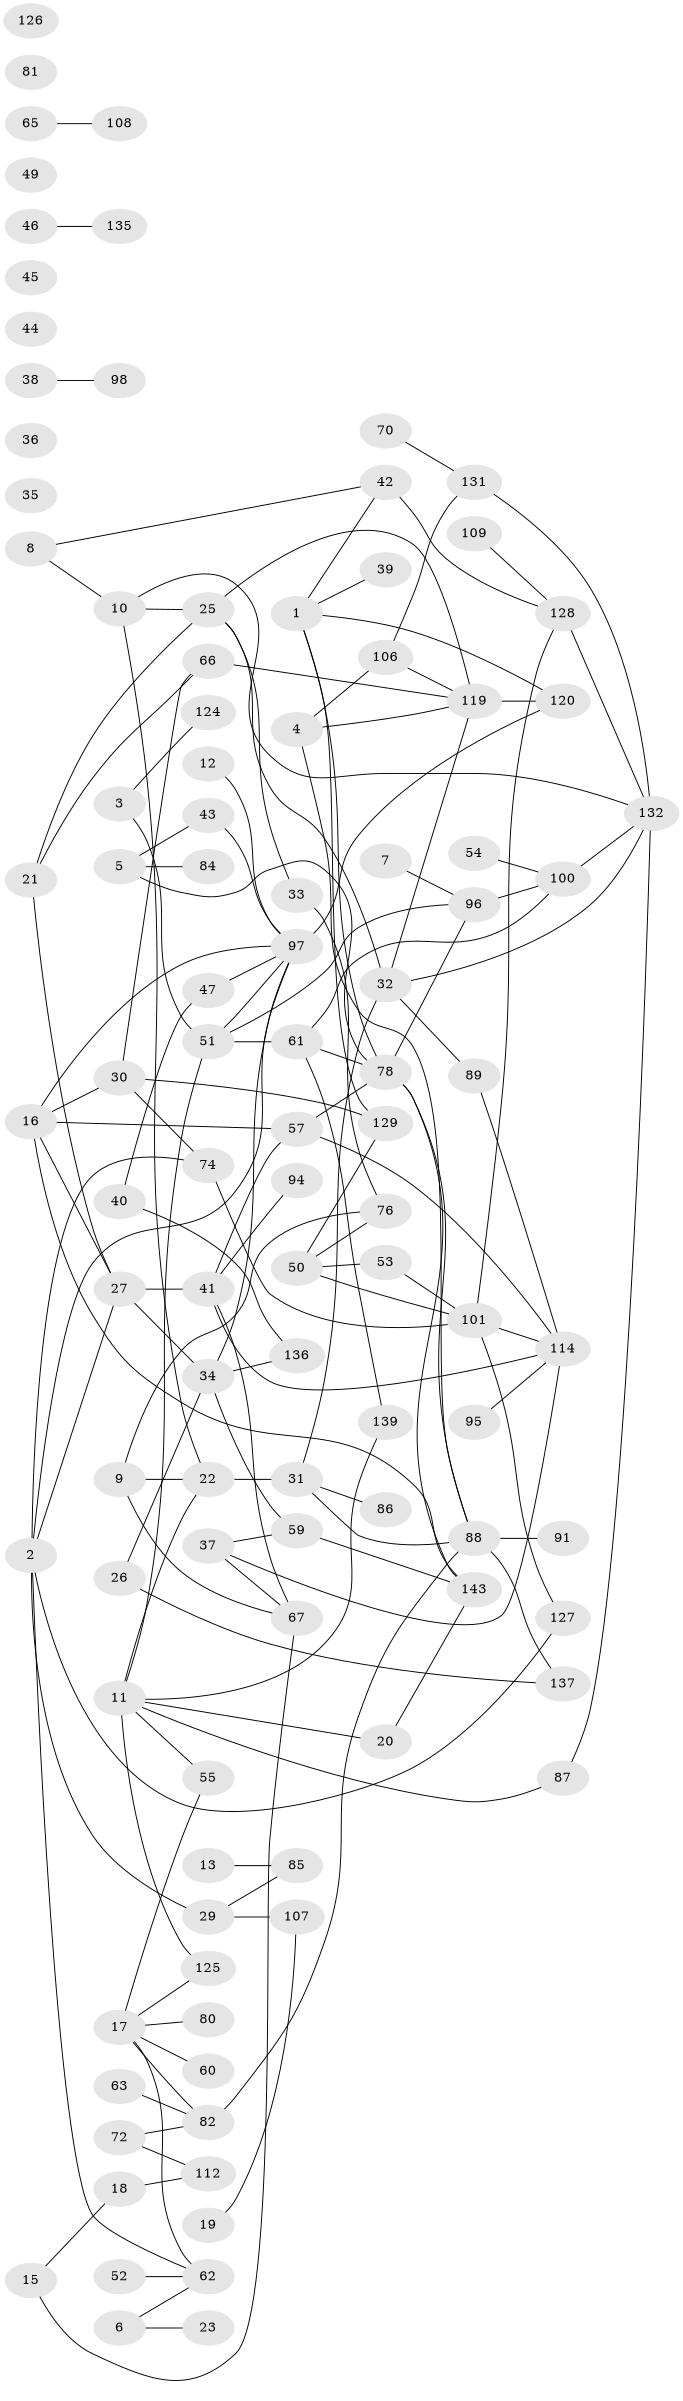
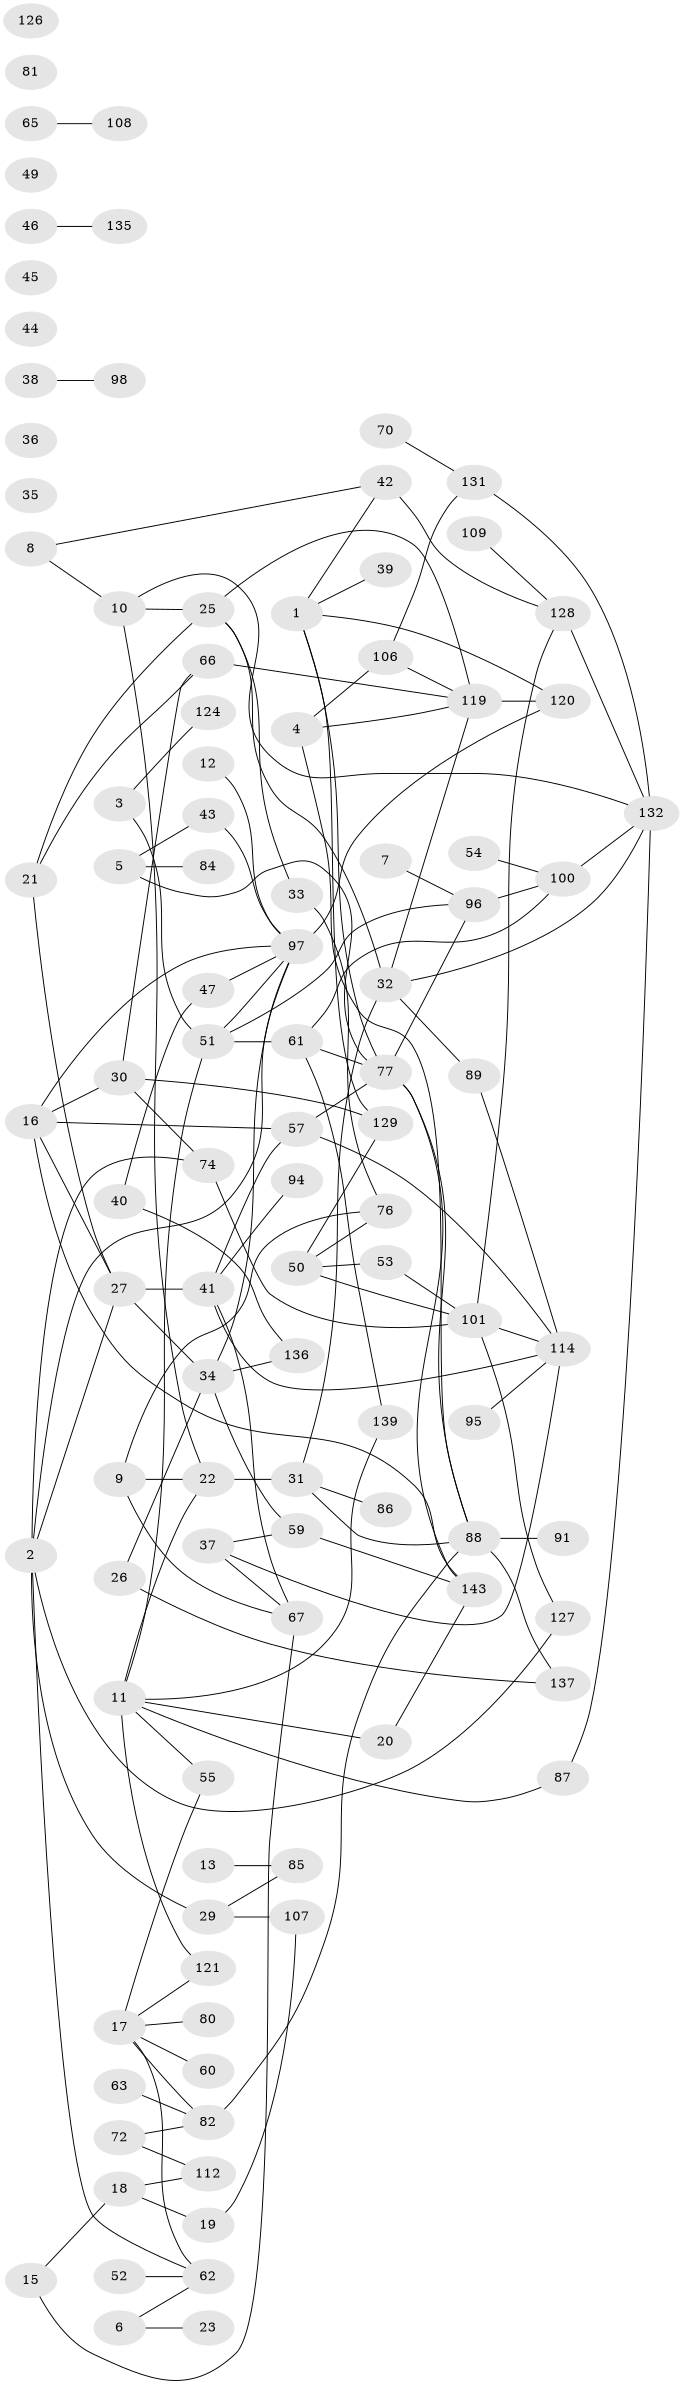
node "78": label "78" -> "77"
node "125": label "125" -> "121"
edge "18" -- "19": added
